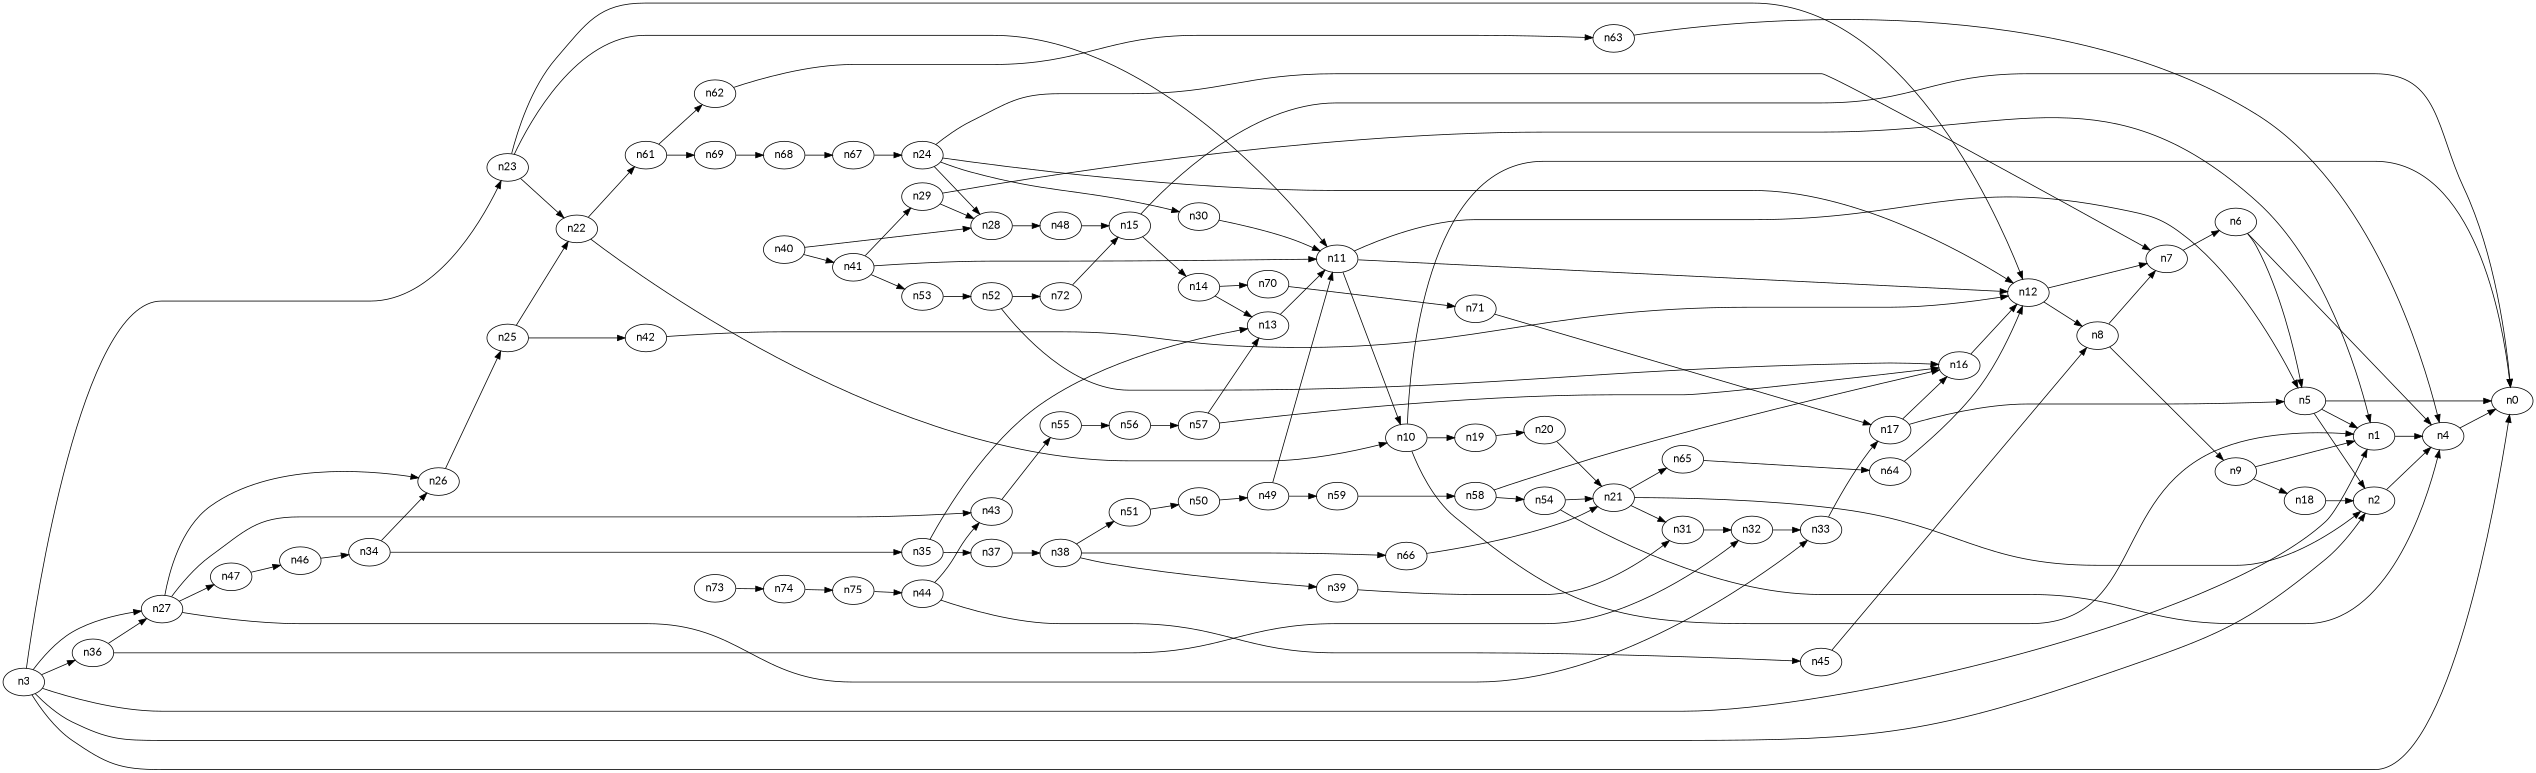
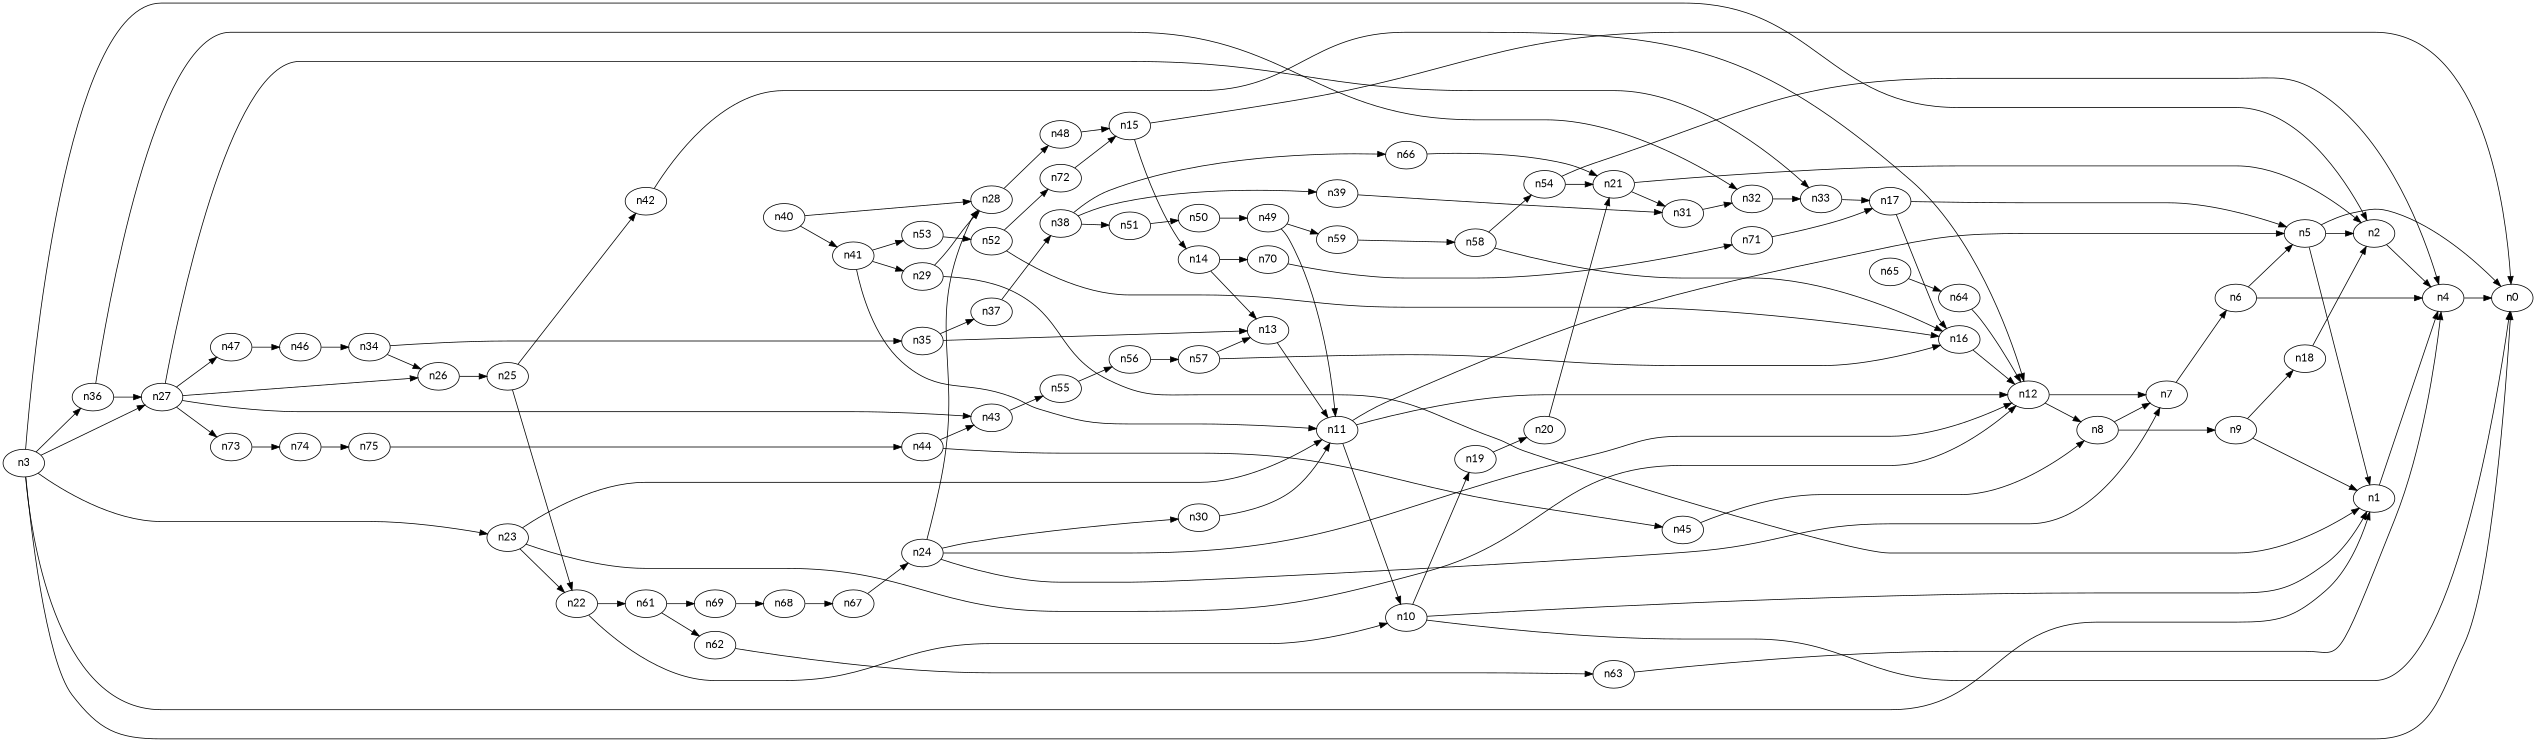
edge "n27" -> "n73": added
edge "n21" -> "n65": removed
